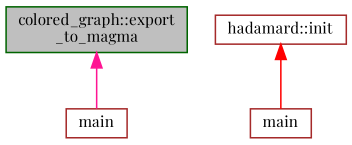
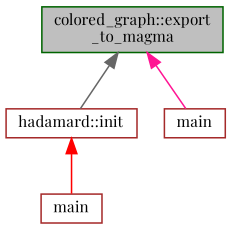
edge "hadamard::init" -> "colored_graph::export _to_magma": added
